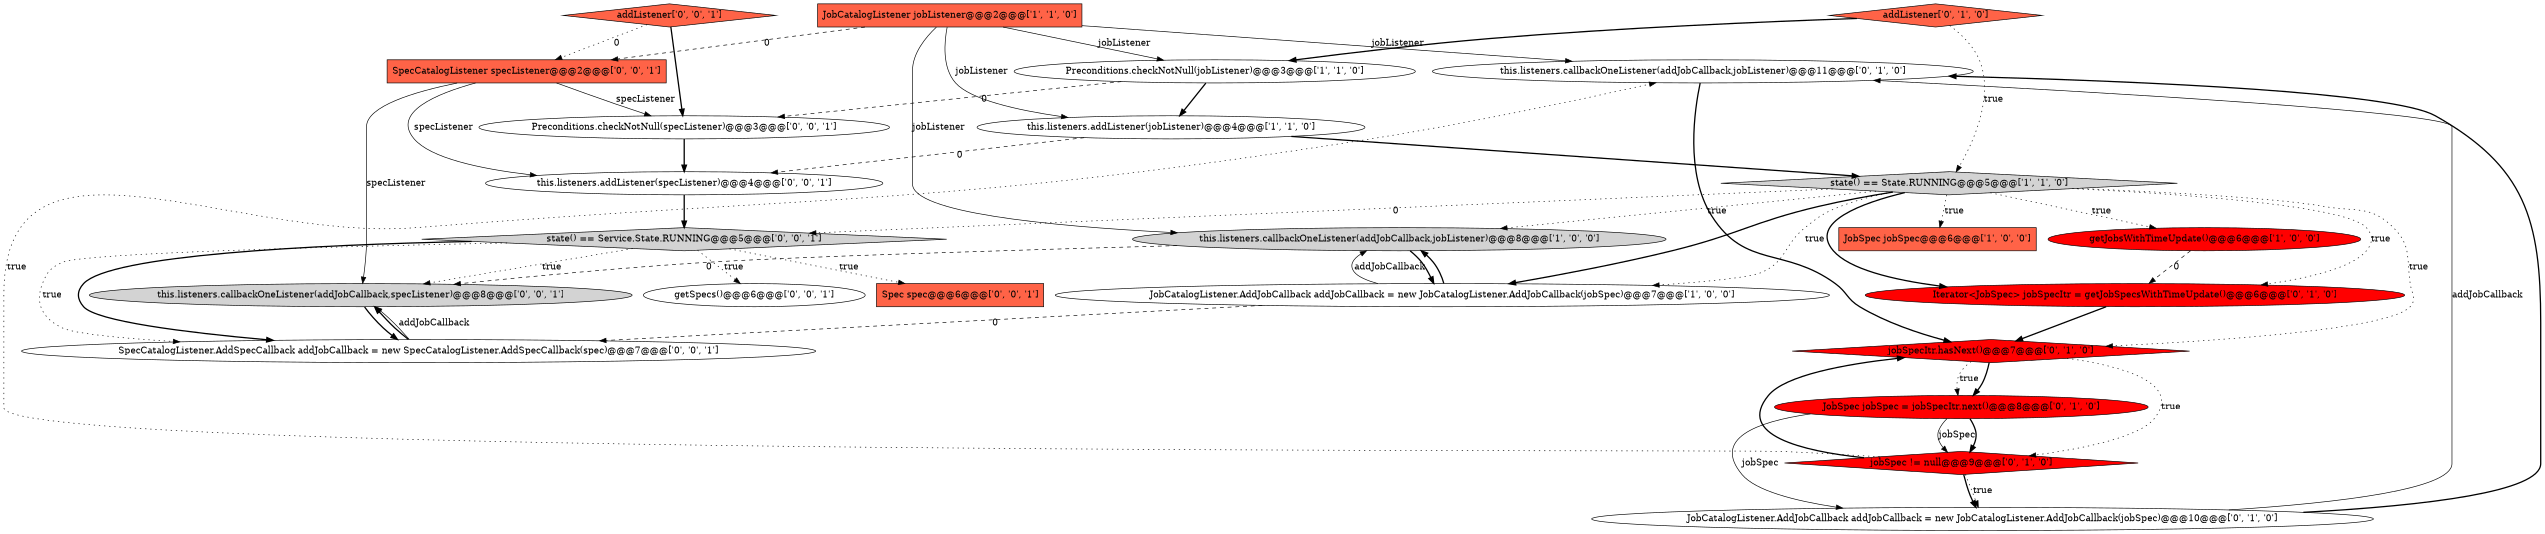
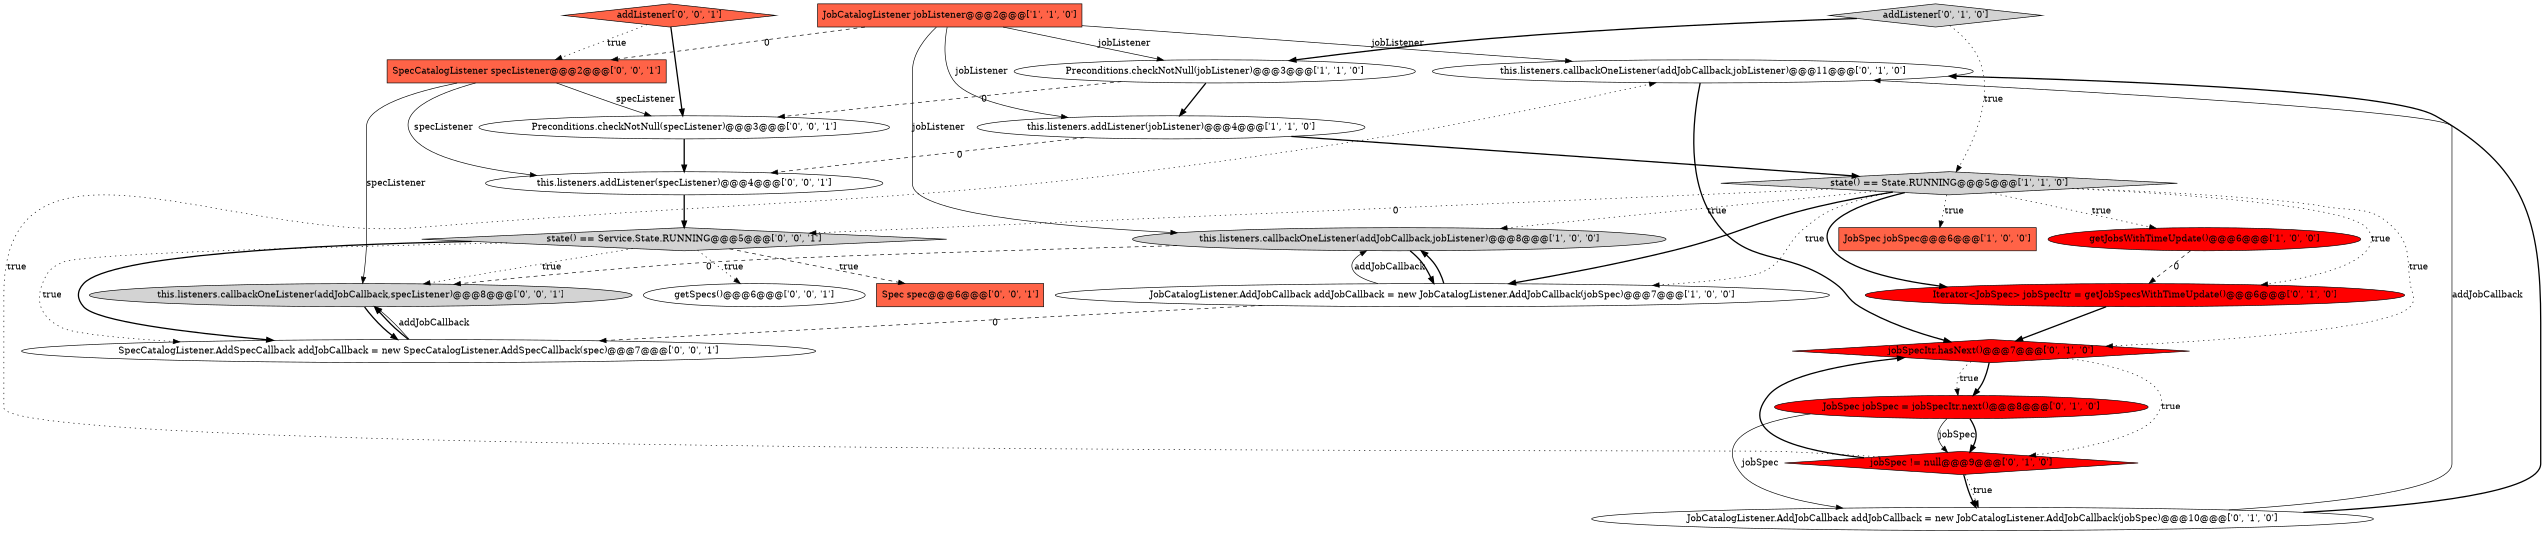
node "addListener['0', '1', '0']": fillcolor tomato -> lightgray
edge "addListener['0', '0', '1']" -> "SpecCatalogListener specListener@@@2@@@['0', '0', '1']": label "0" -> "true"
edge "state() == Service.State.RUNNING@@@5@@@['0', '0', '1']" -> "Spec spec@@@6@@@['0', '0', '1']": style dotted -> dashed
